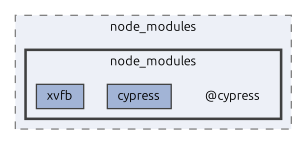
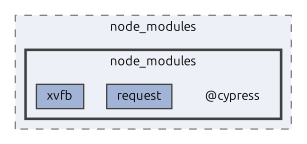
node "cypress": label "cypress" -> "request"
